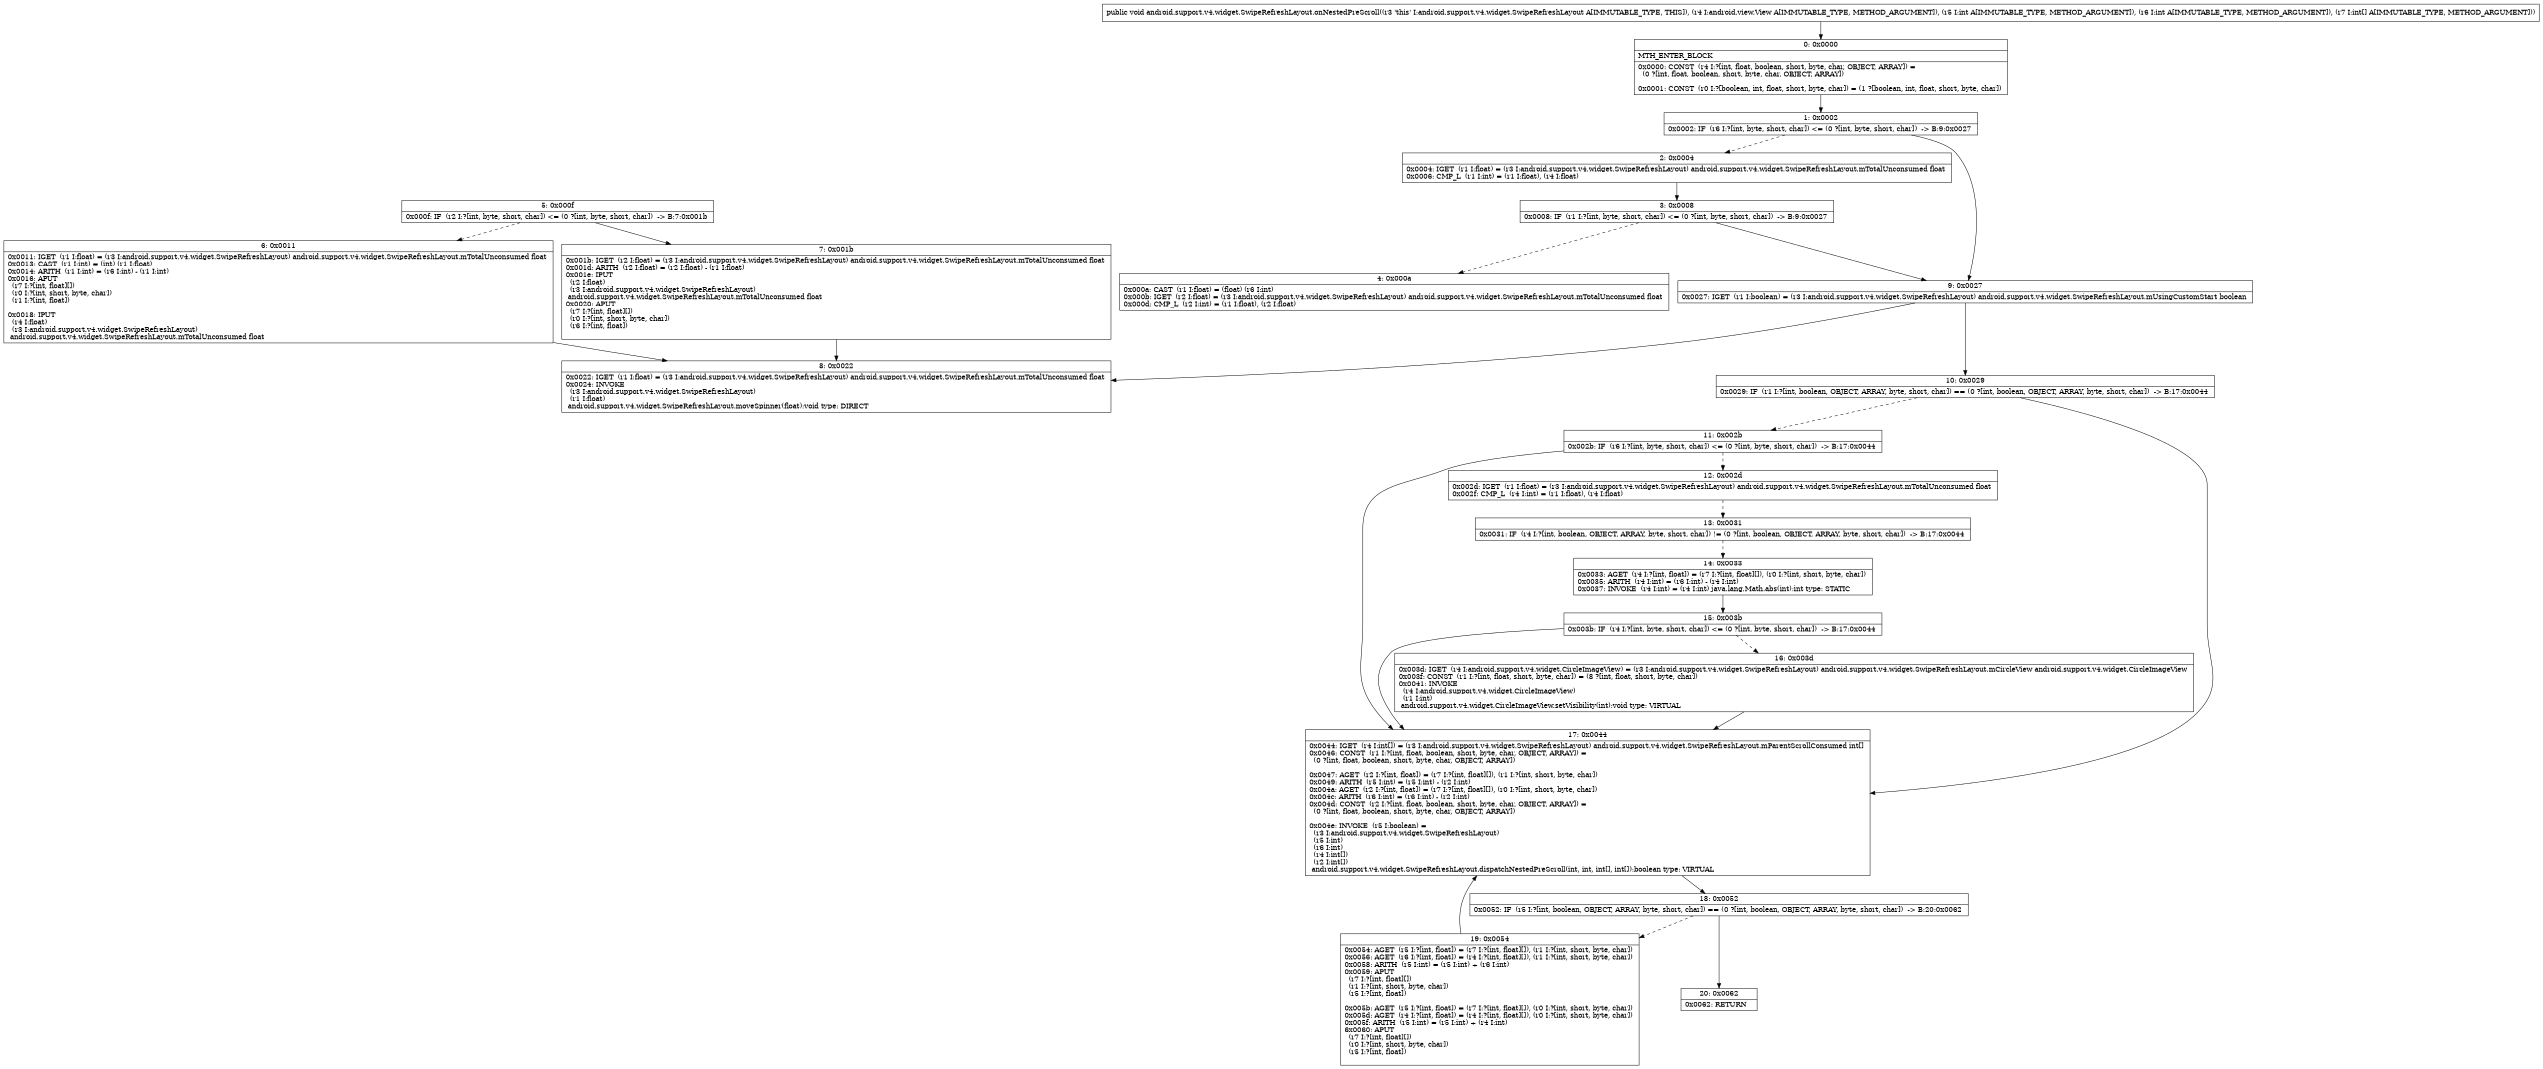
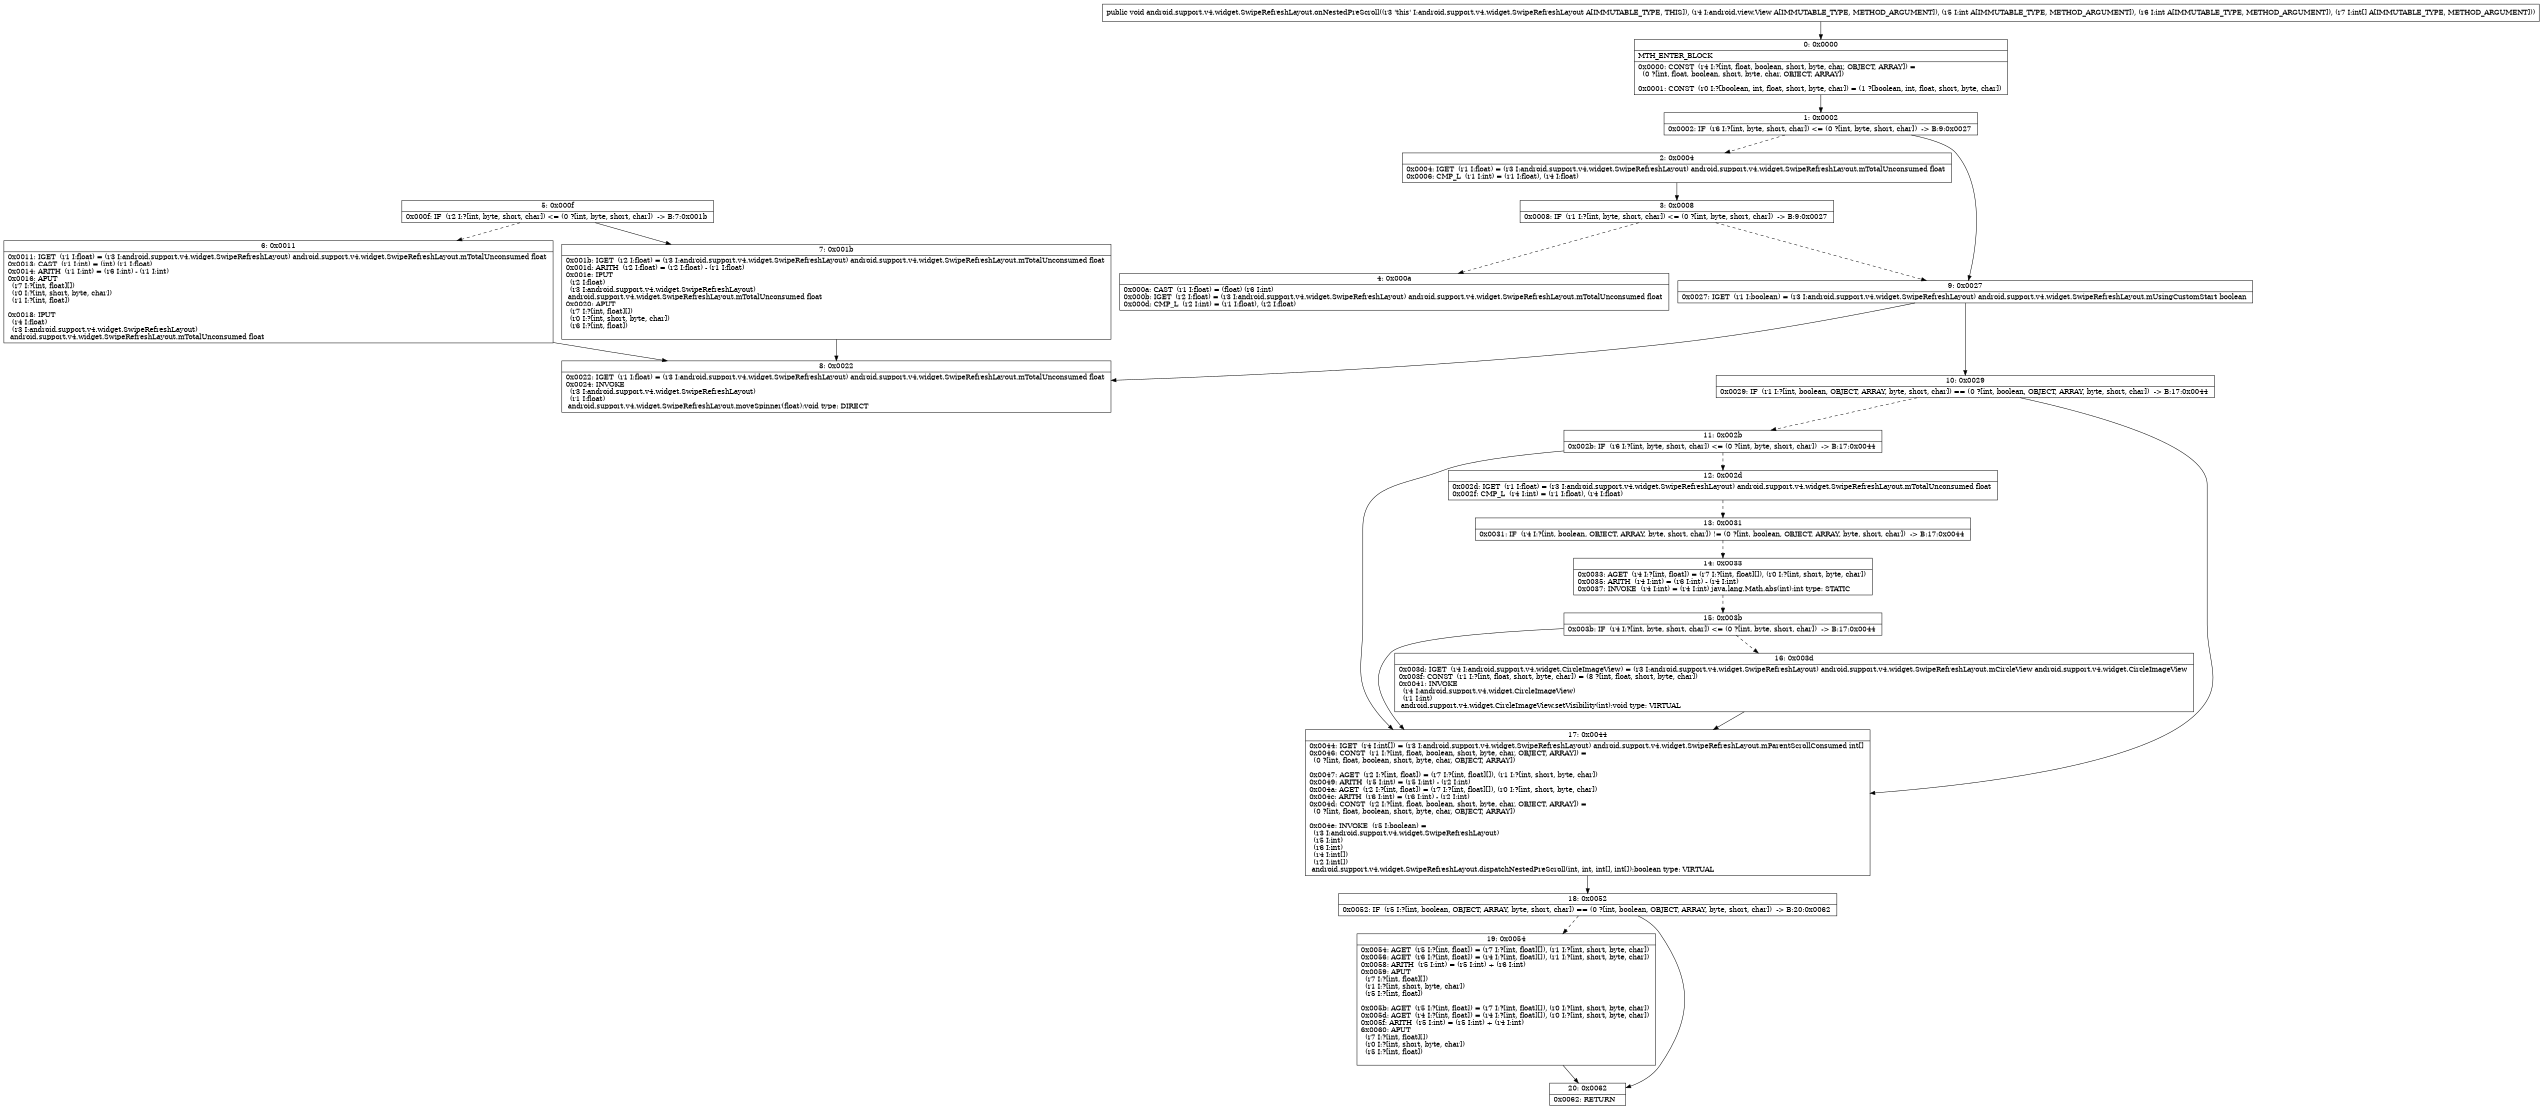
edge "3: 0x0008" -> "9: 0x0027": style solid -> dashed
edge "14: 0x0033" -> "15: 0x003b": style solid -> dashed
edge "19: 0x0054" -> "17: 0x0044": now "19: 0x0054" -> "20: 0x0062"
